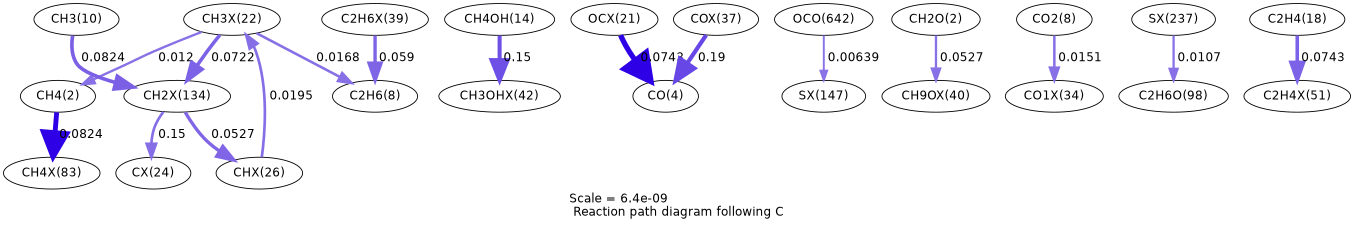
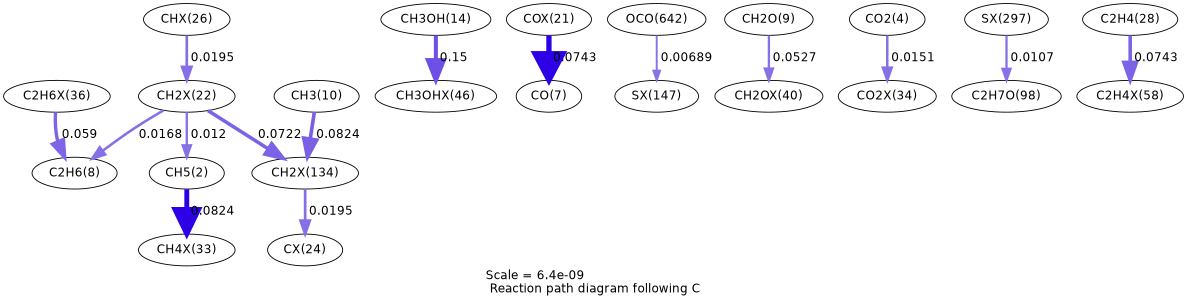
node "CH3X(22)": label "CH3X(22)" -> "CH2X(22)"
node "C2H6X(39)": label "C2H6X(39)" -> "C2H6X(36)"
node "CH4OH(14)": label "CH4OH(14)" -> "CH3OH(14)"
node "OCX(21)": label "OCX(21)" -> "COX(21)"
node "COX(37)": removed
node "CH2O(2)": label "CH2O(2)" -> "CH2O(9)"
node "CO2(8)": label "CO2(8)" -> "CO2(4)"
node "SX(237)": label "SX(237)" -> "SX(297)"
node "C2H4(18)": label "C2H4(18)" -> "C2H4(28)"
edge "OCO(642)" -> "SX(147)": label " 0.00639" -> " 0.00689"
node "CH4(2)": label "CH4(2)" -> "CH5(2)"
node "CH3OHX(42)": label "CH3OHX(42)" -> "CH3OHX(46)"
node "CO(4)": label "CO(4)" -> "CO(7)"
node "CH9OX(40)": label "CH9OX(40)" -> "CH2OX(40)"
node "CO1X(34)": label "CO1X(34)" -> "CO2X(34)"
node "C2H6O(98)": label "C2H6O(98)" -> "C2H7O(98)"
node "C2H4X(51)": label "C2H4X(51)" -> "C2H4X(58)"
edge "CH2X(134)" -> "CHX(26)": removed, label "0.0527"
edge "CH2X(134)" -> "CX(24)": label " 0.15" -> " 0.0195"
node "CH4X(83)": label "CH4X(83)" -> "CH4X(33)"
